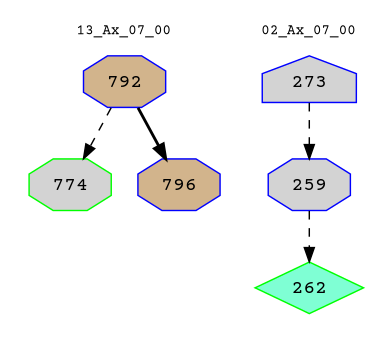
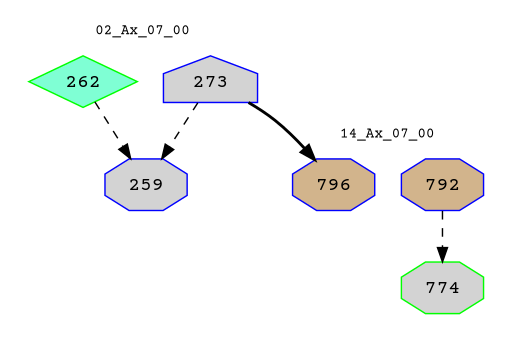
cluster "13_Ax_07_00": label "13_Ax_07_00" -> "14_Ax_07_00"
edge "792" -> "796": now "273" -> "796"
edge "259" -> "262": reversed
